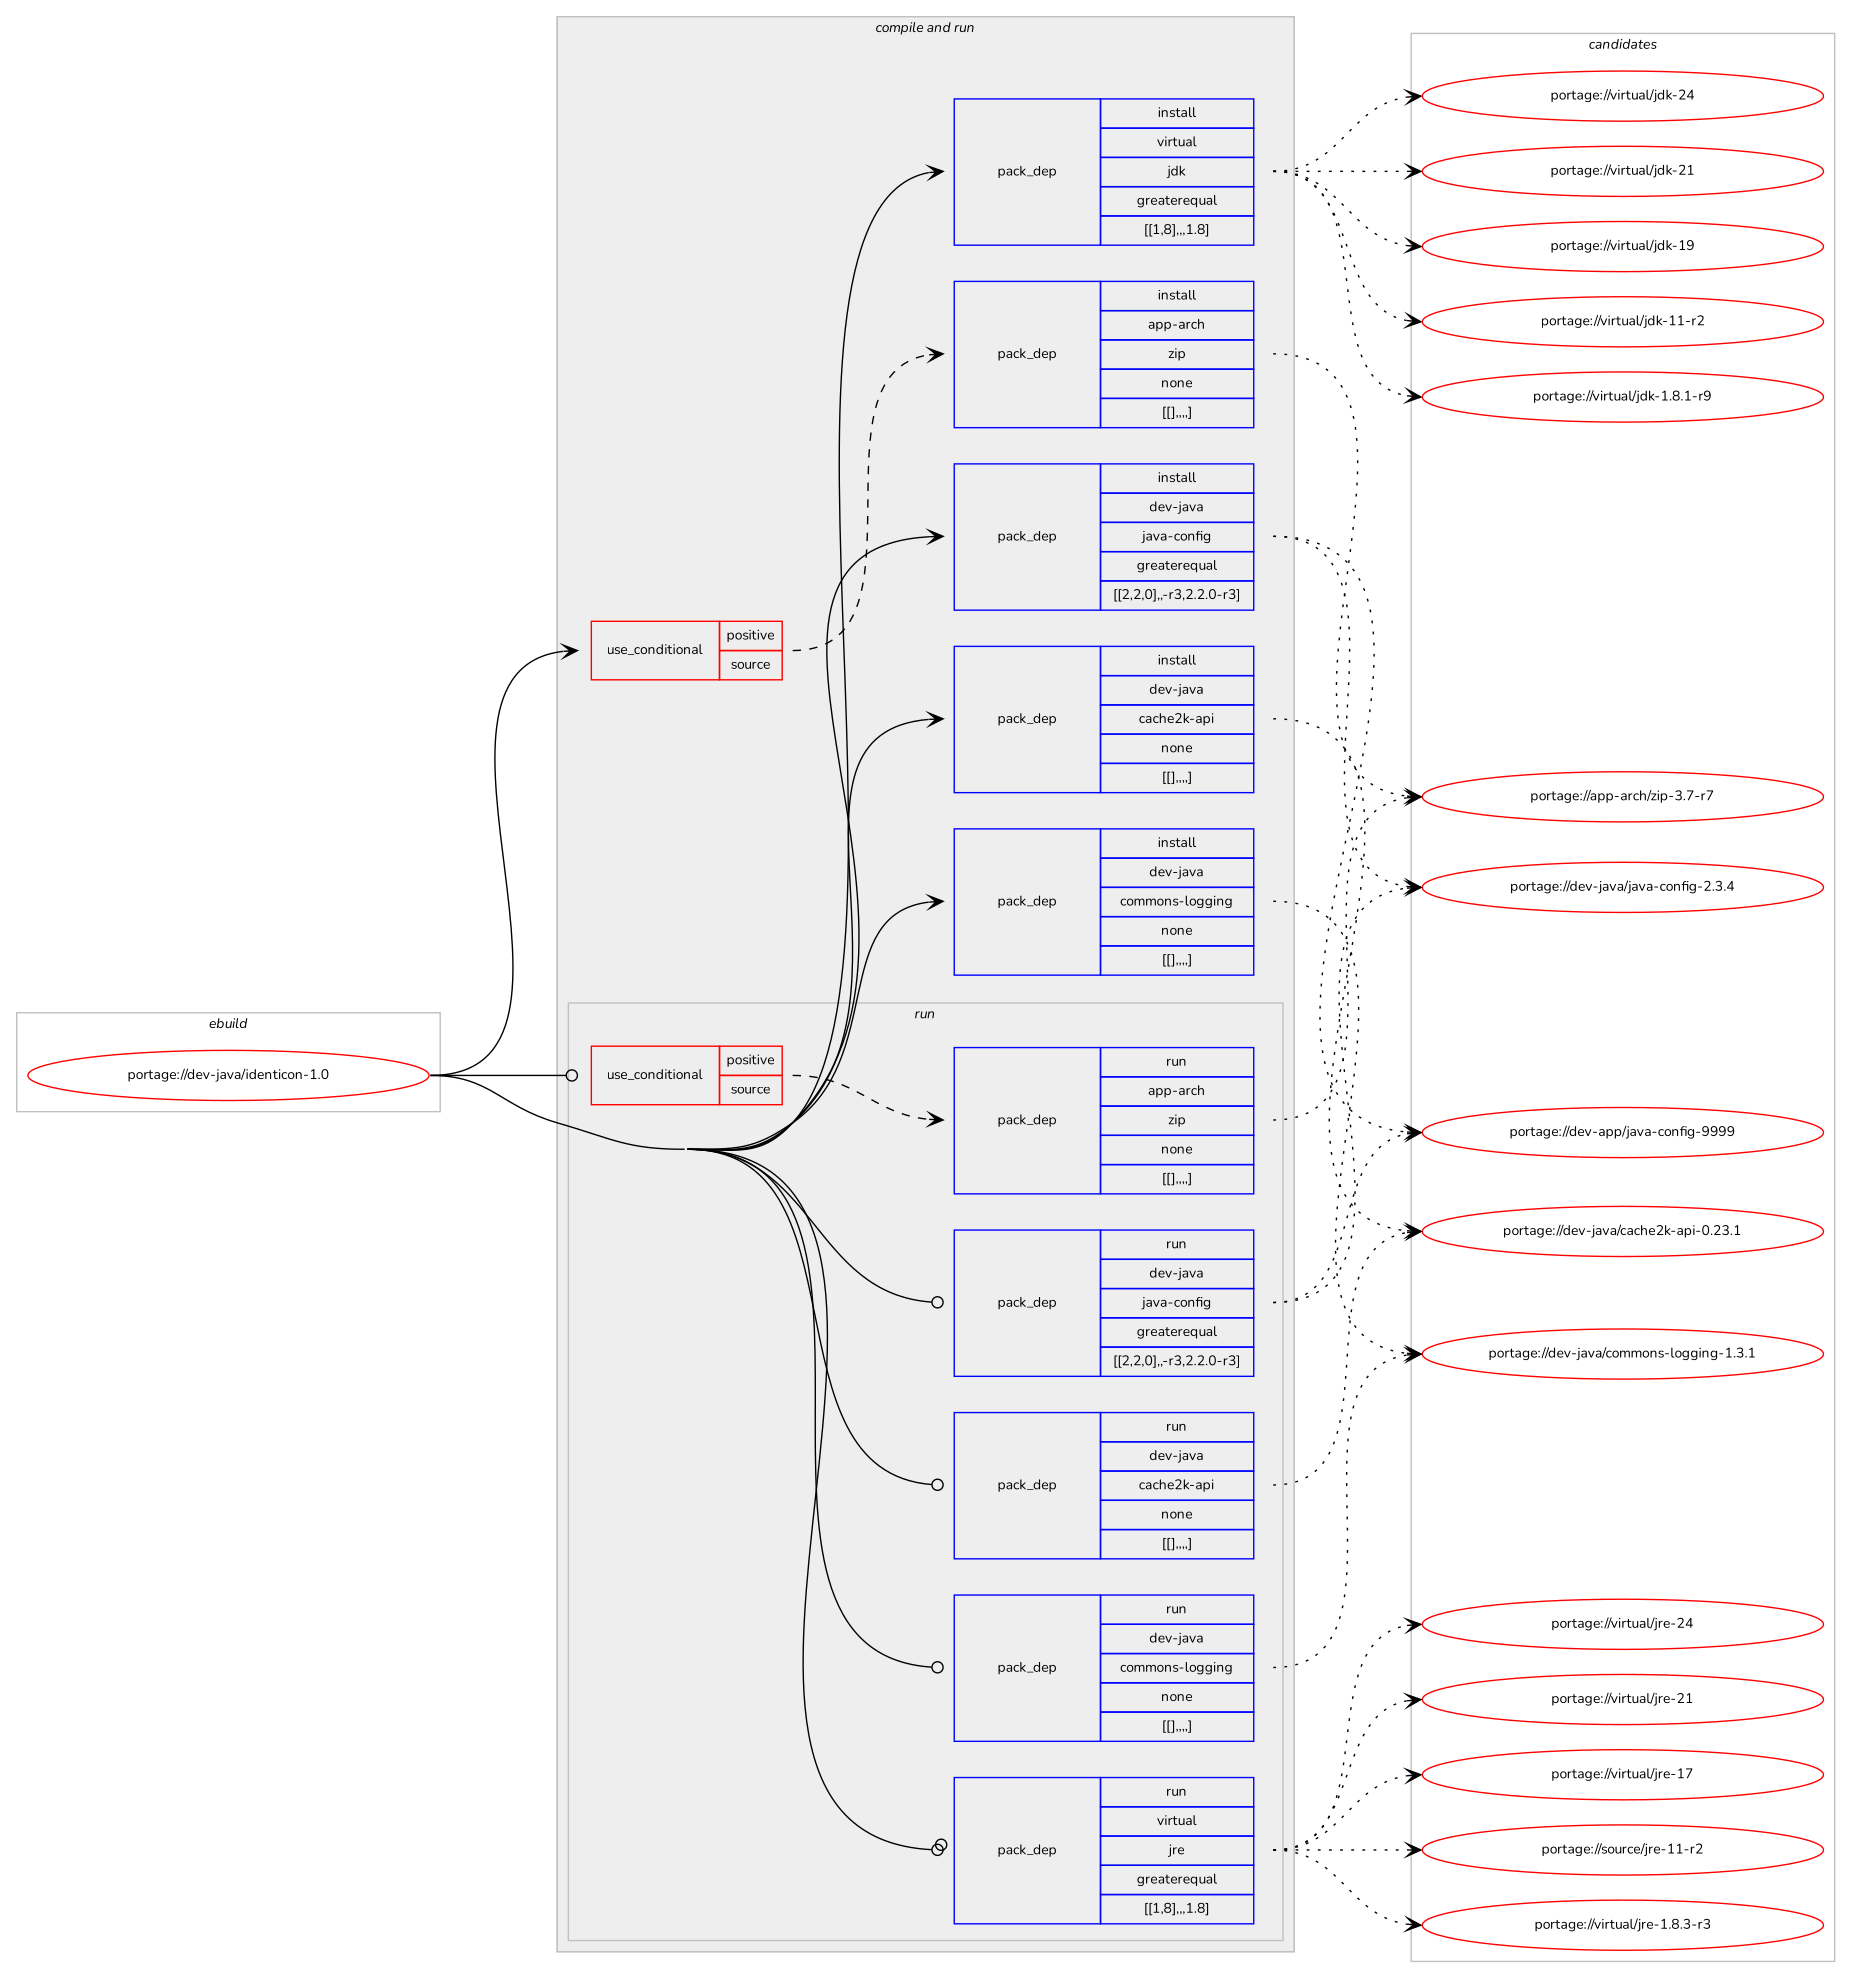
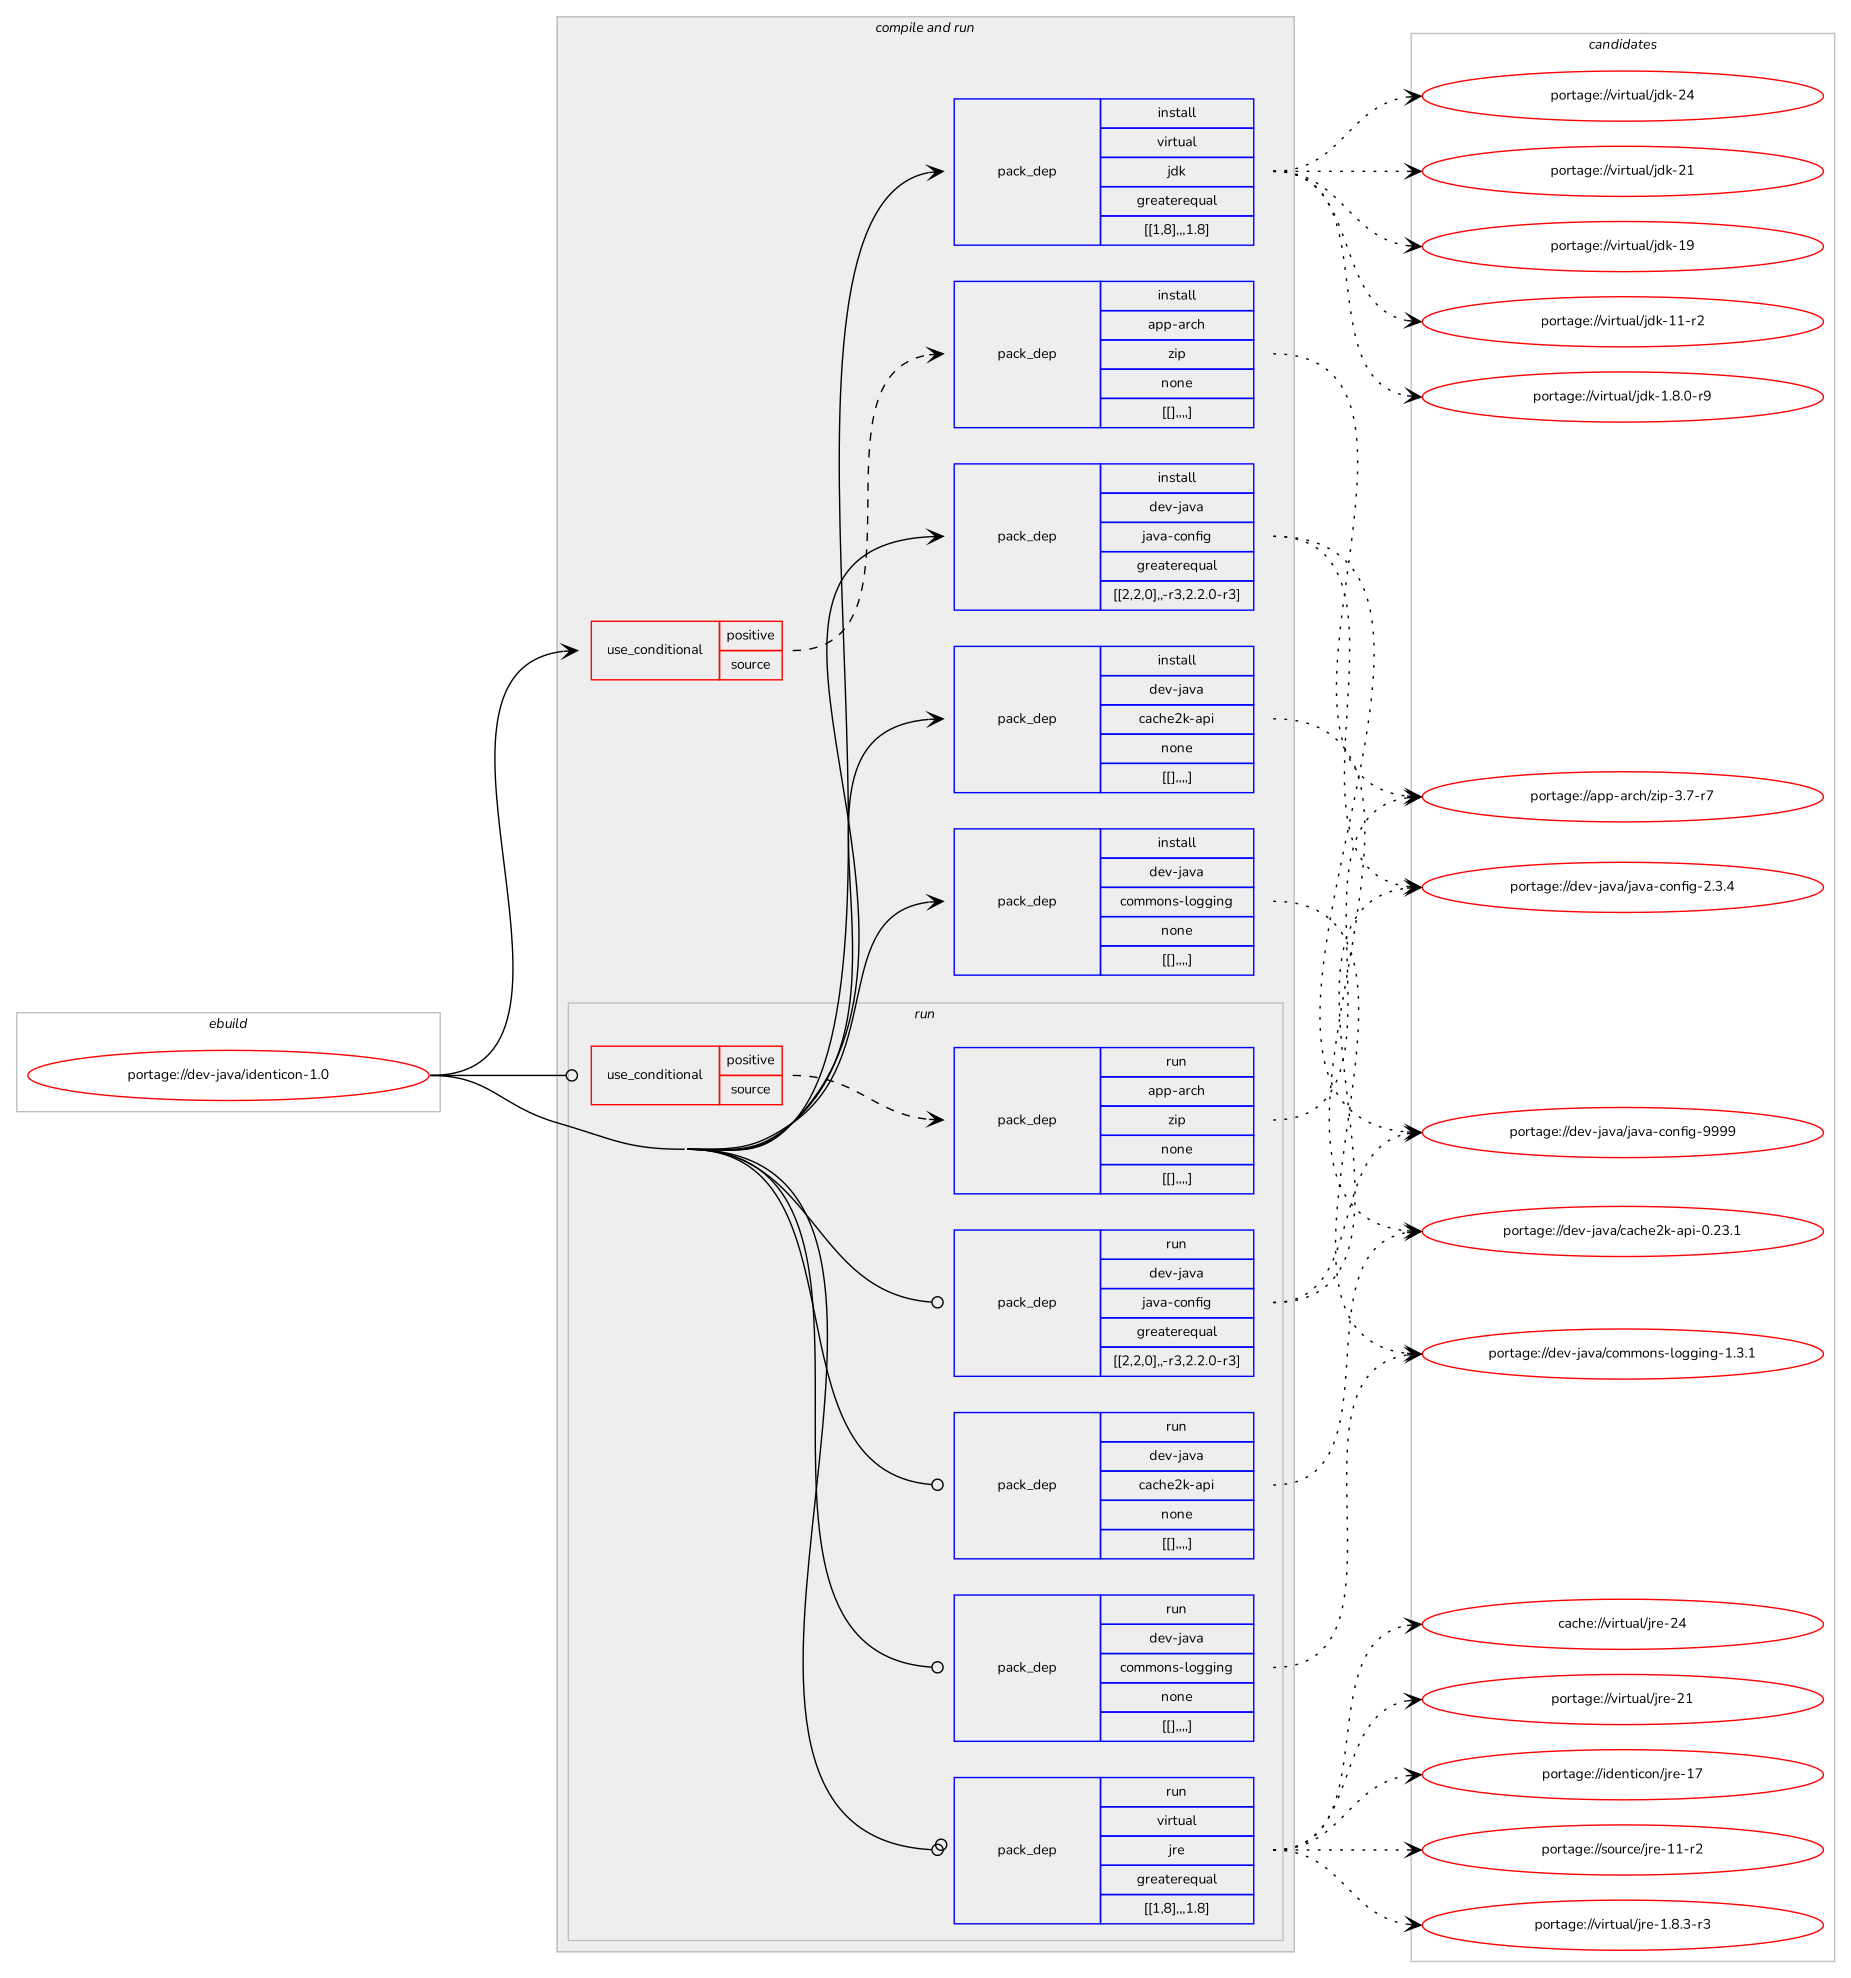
node "portage://virtual/jdk-1.8.1-r9": label "portage://virtual/jdk-1.8.1-r9" -> "portage://virtual/jdk-1.8.0-r9"
node "portage://dev-app/java-config-9999": label "portage://dev-app/java-config-9999" -> "portage://dev-java/java-config-9999"
node "portage://virtual/jre-24": label "portage://virtual/jre-24" -> "cache://virtual/jre-24"
node "portage://virtual/jre-17": label "portage://virtual/jre-17" -> "portage://identicon/jre-17"
